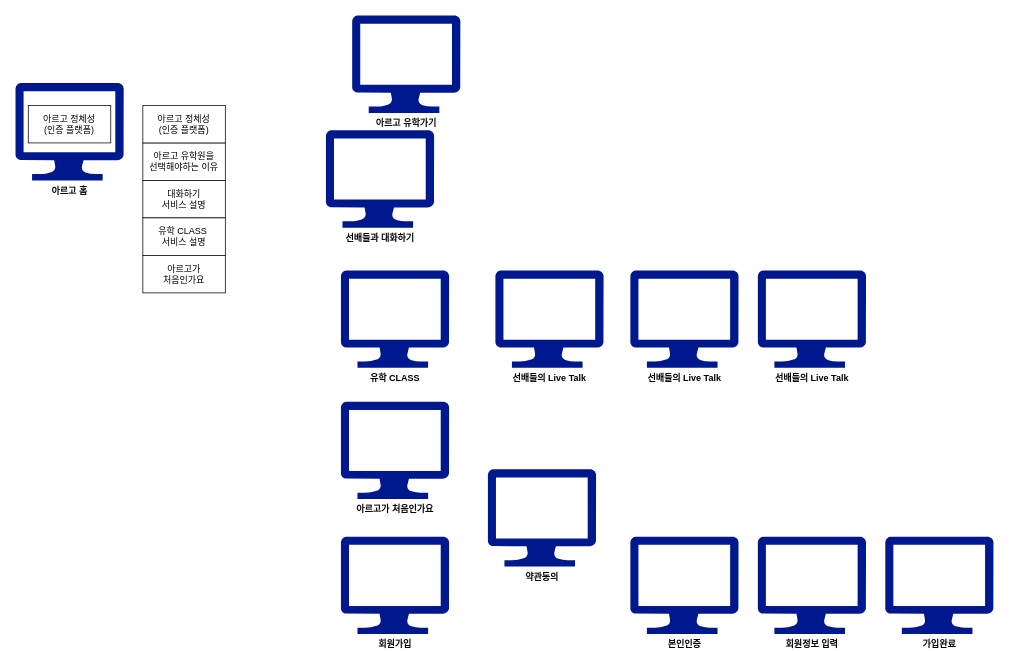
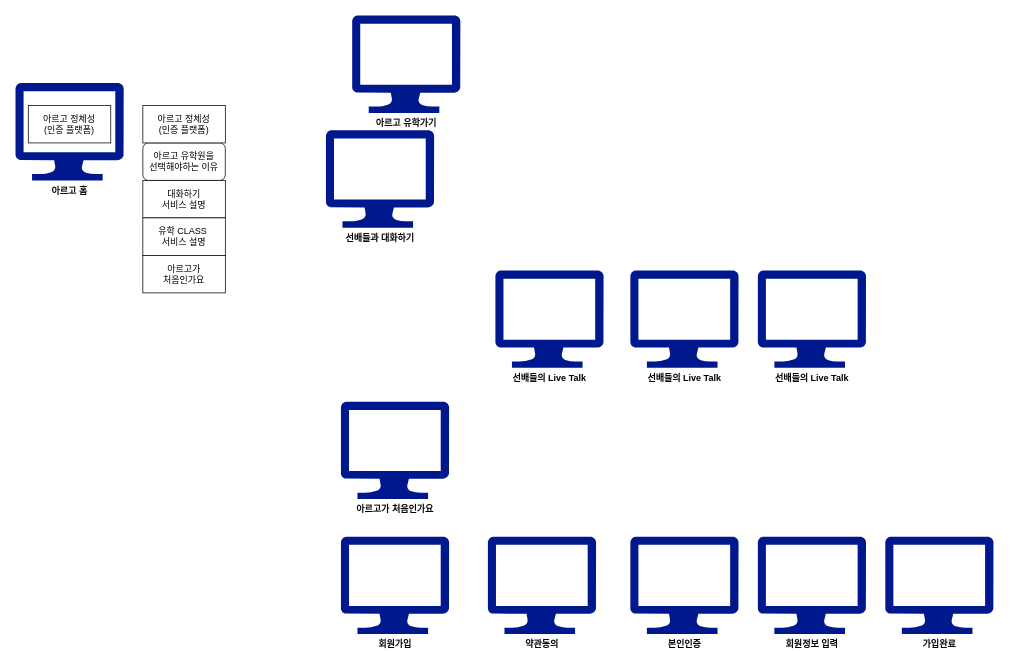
node "아르고 유학원을 선택해야하는 이유": shape rectangle -> rounded rectangle
node "유학 CLASS": removed
node "약관동의": moved (542, 518) -> (542, 585)
